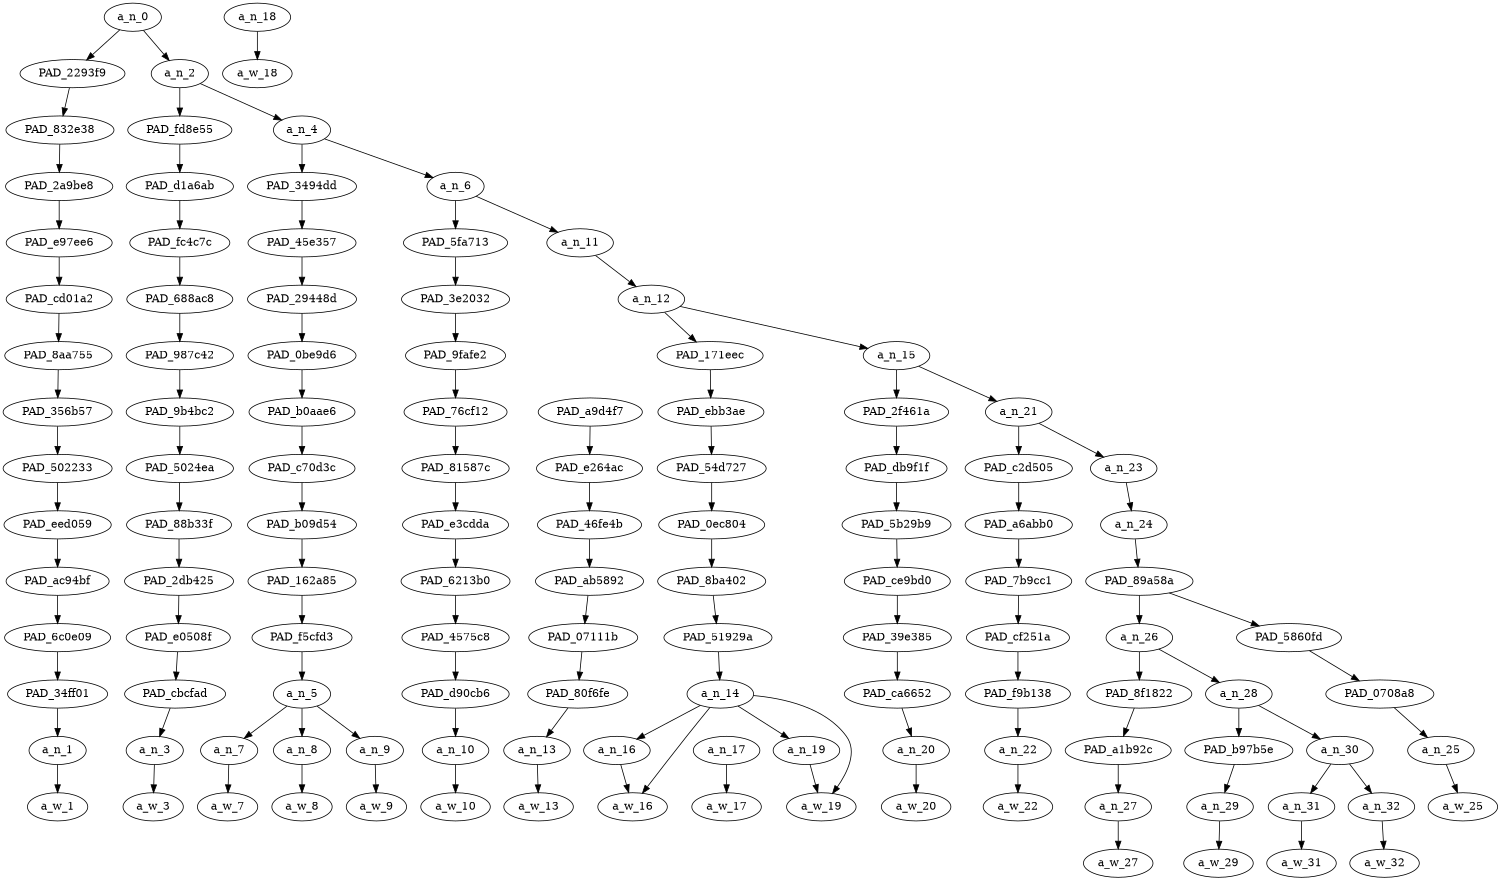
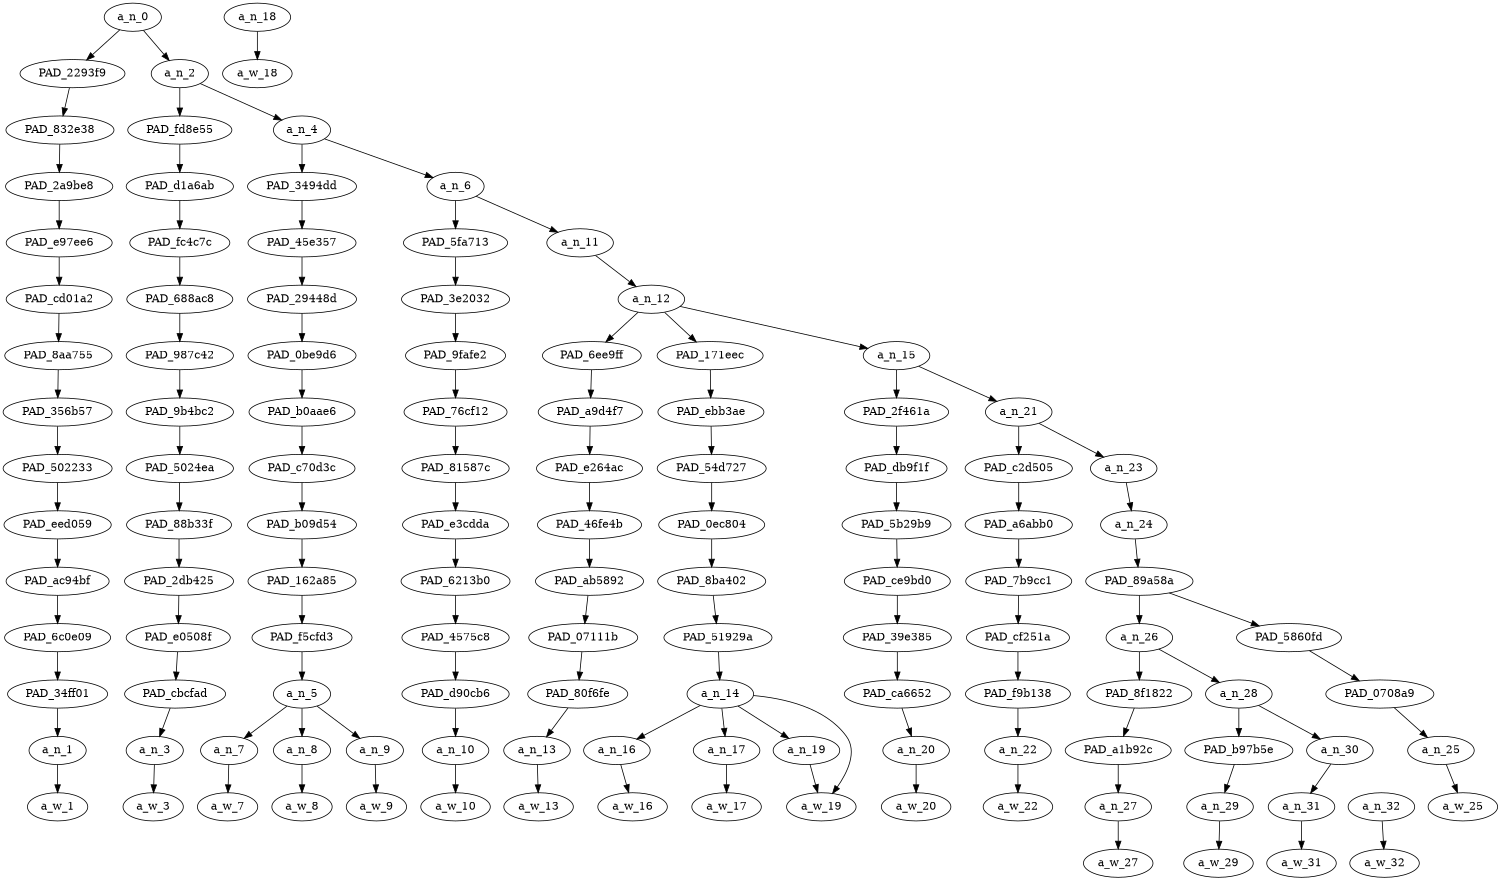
node "PAD_6ee9ff": added
node "PAD_0708a8": label "PAD_0708a8" -> "PAD_0708a9"
edge "a_n_14" -> "a_w_16": now "a_n_14" -> "a_n_17"
edge "a_n_30" -> "a_n_32": removed
